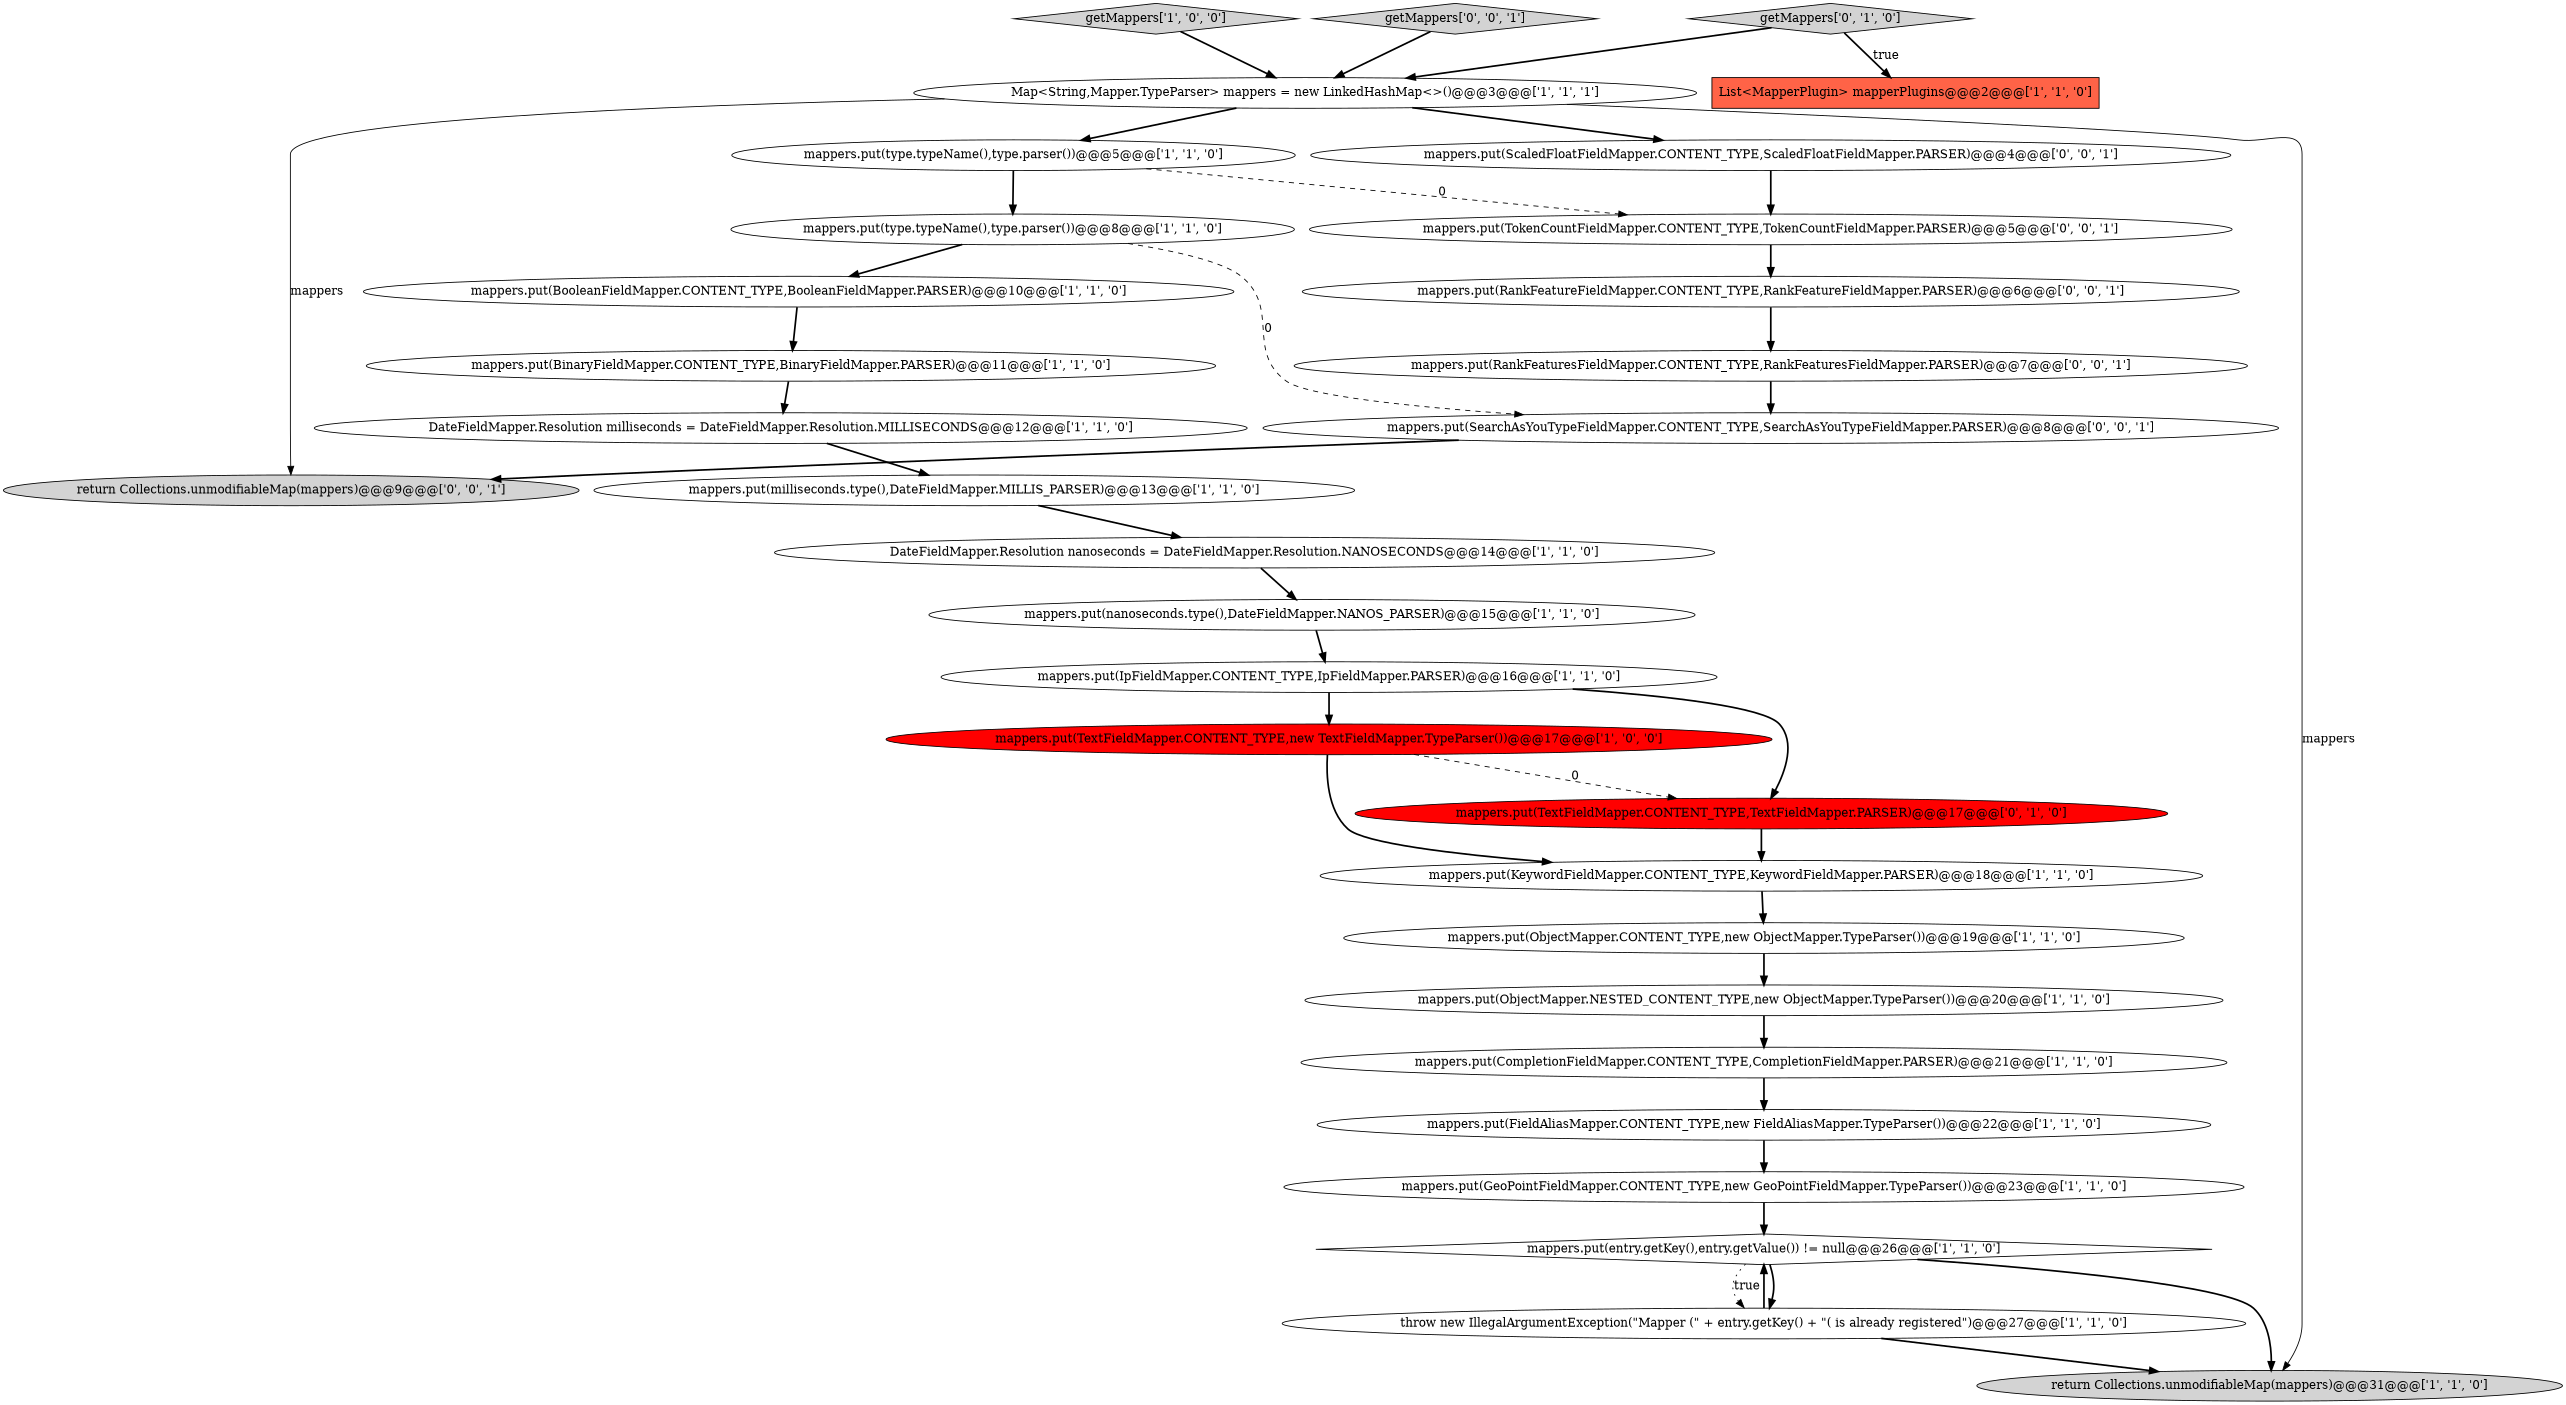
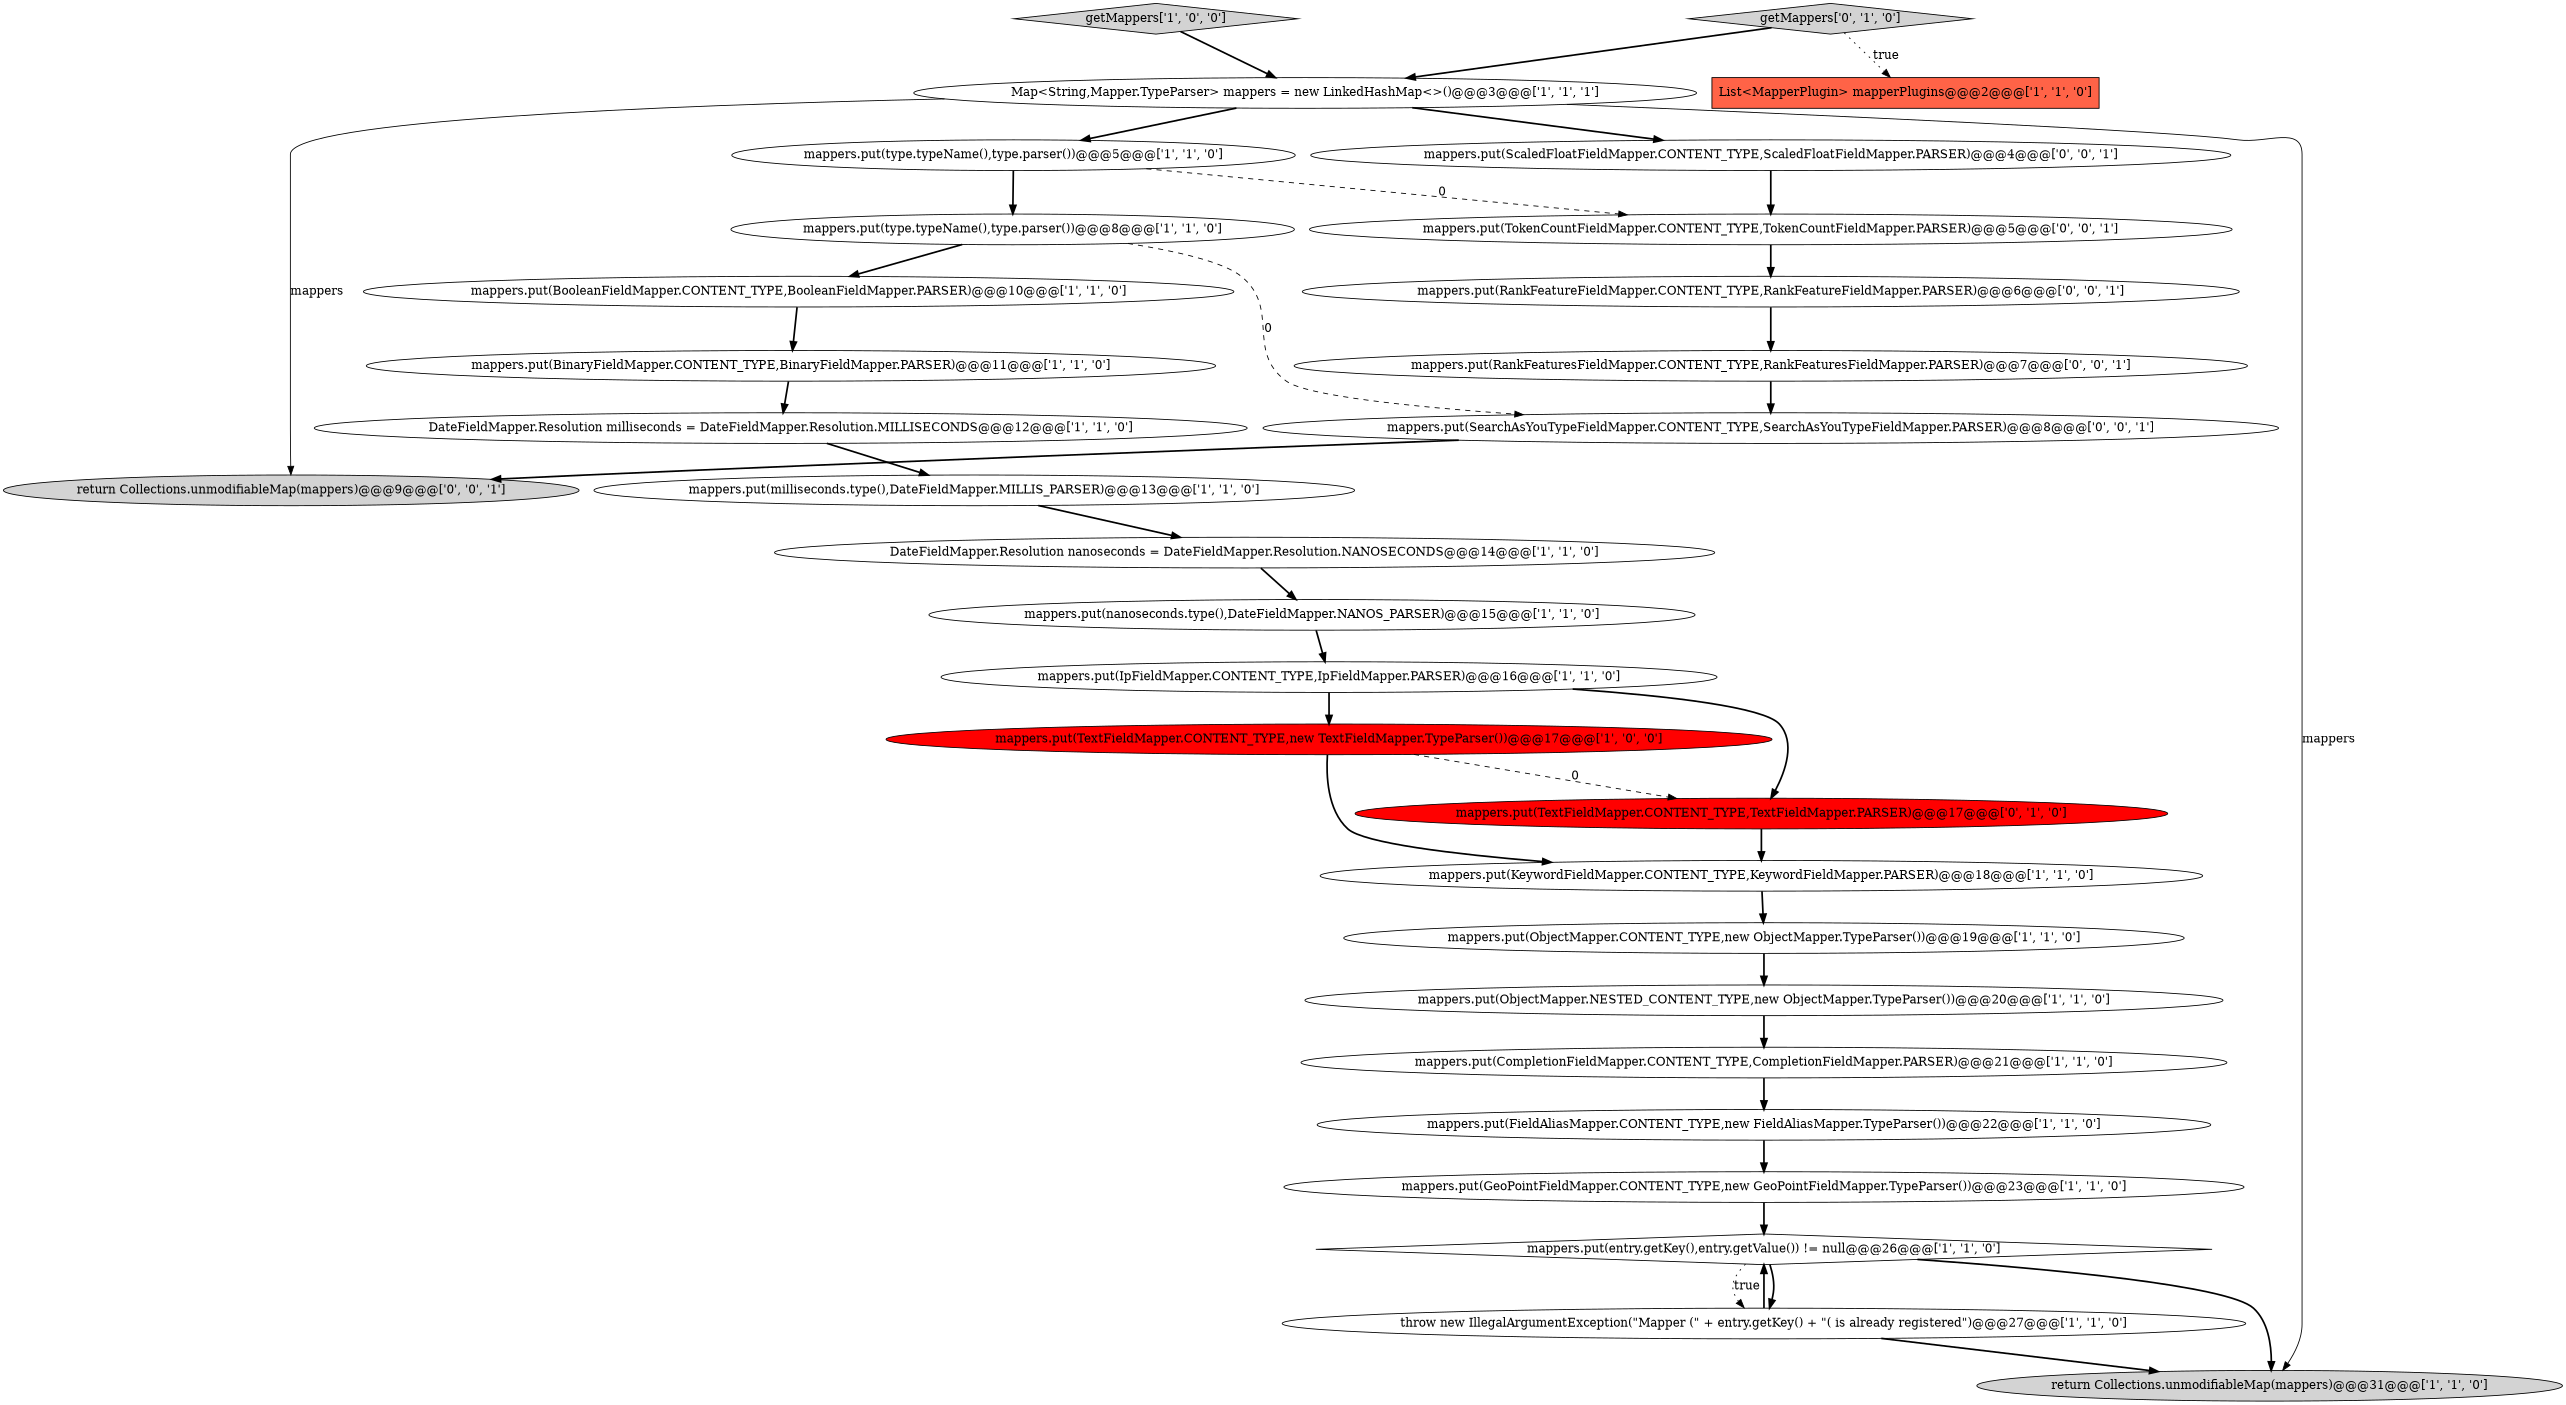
node "getMappers['0', '0', '1']": removed
edge "getMappers['0', '1', '0']" -> "List<MapperPlugin> mapperPlugins@@@2@@@['1', '1', '0']": style bold -> dotted
